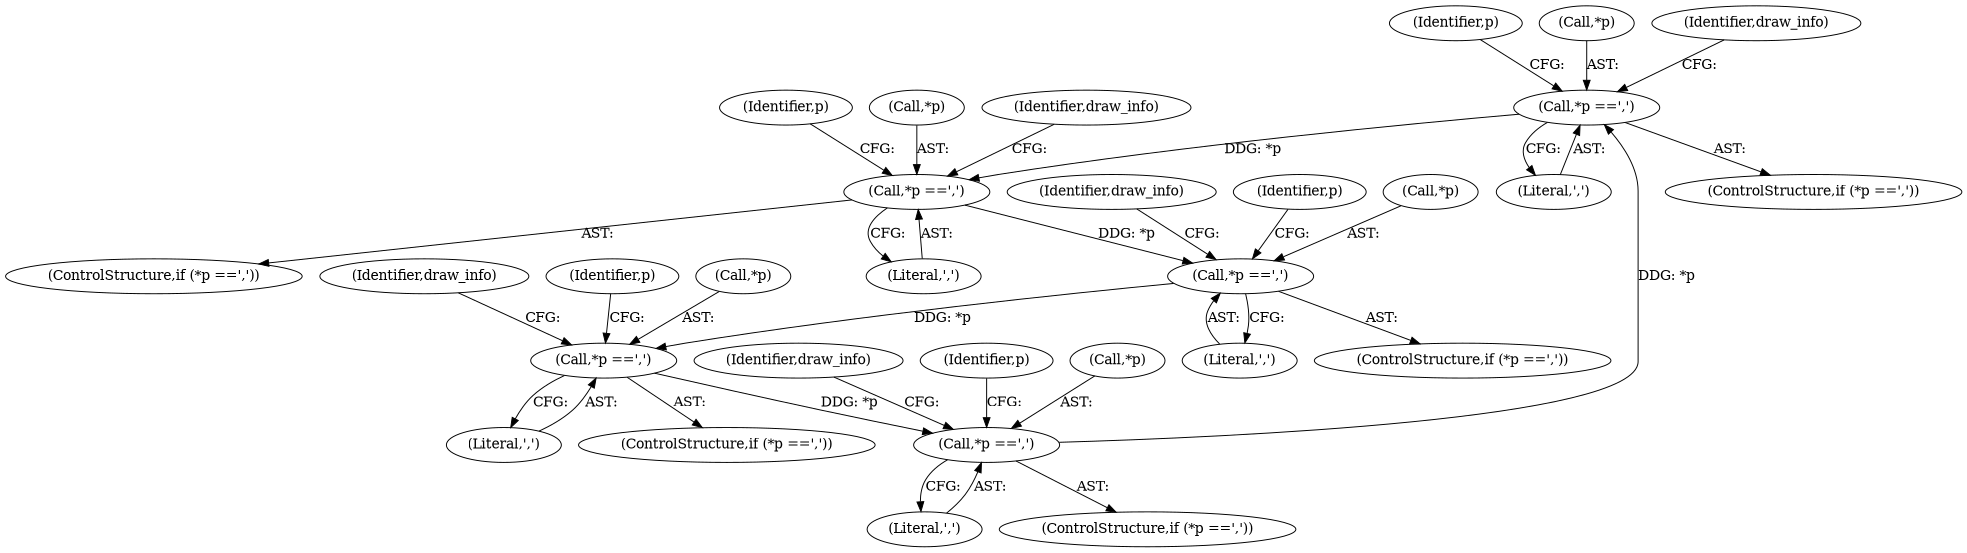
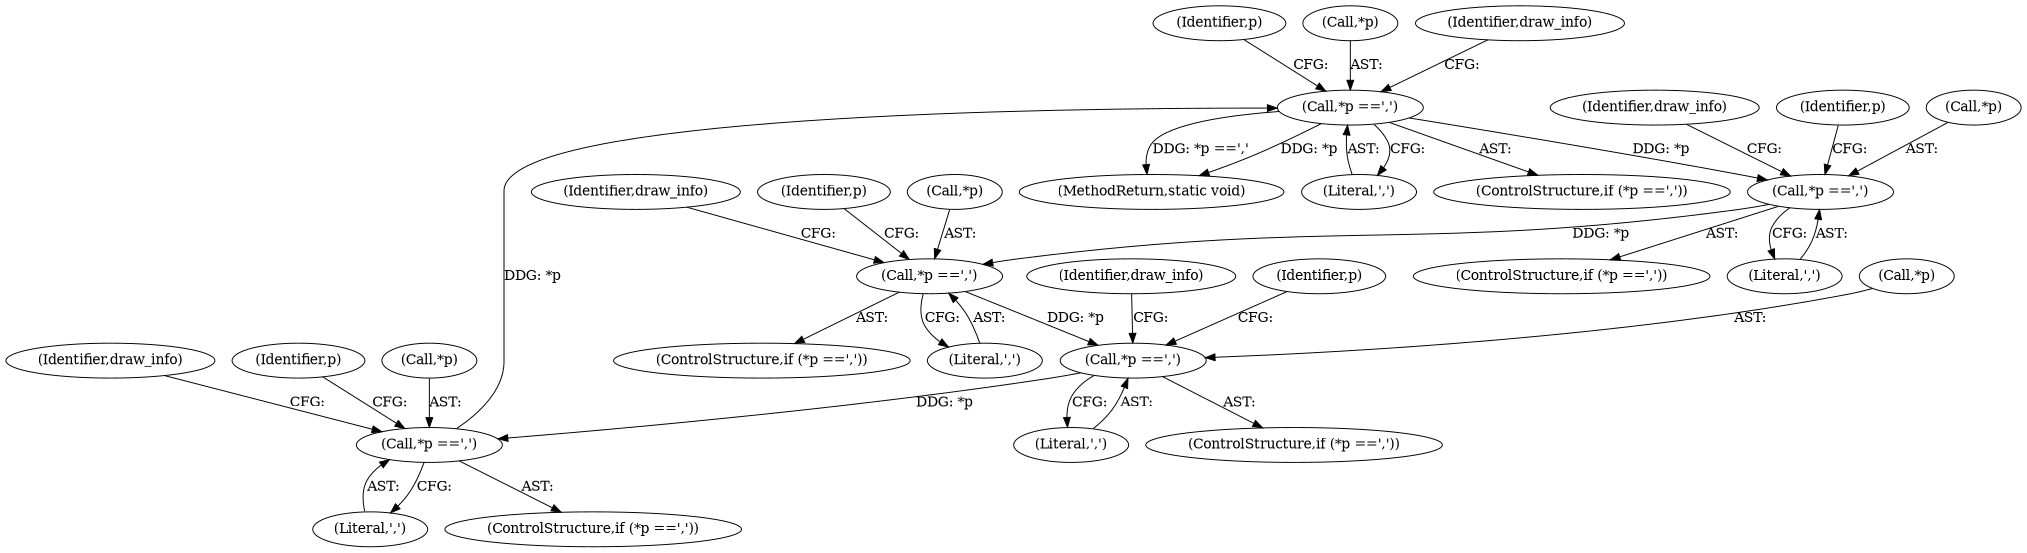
node "(MethodReturn,static void)": added
